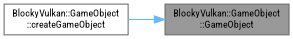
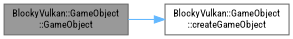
edge "BlockyVulkan::GameObject ::createGameObject" -> "BlockyVulkan::GameObject ::GameObject": reversed
